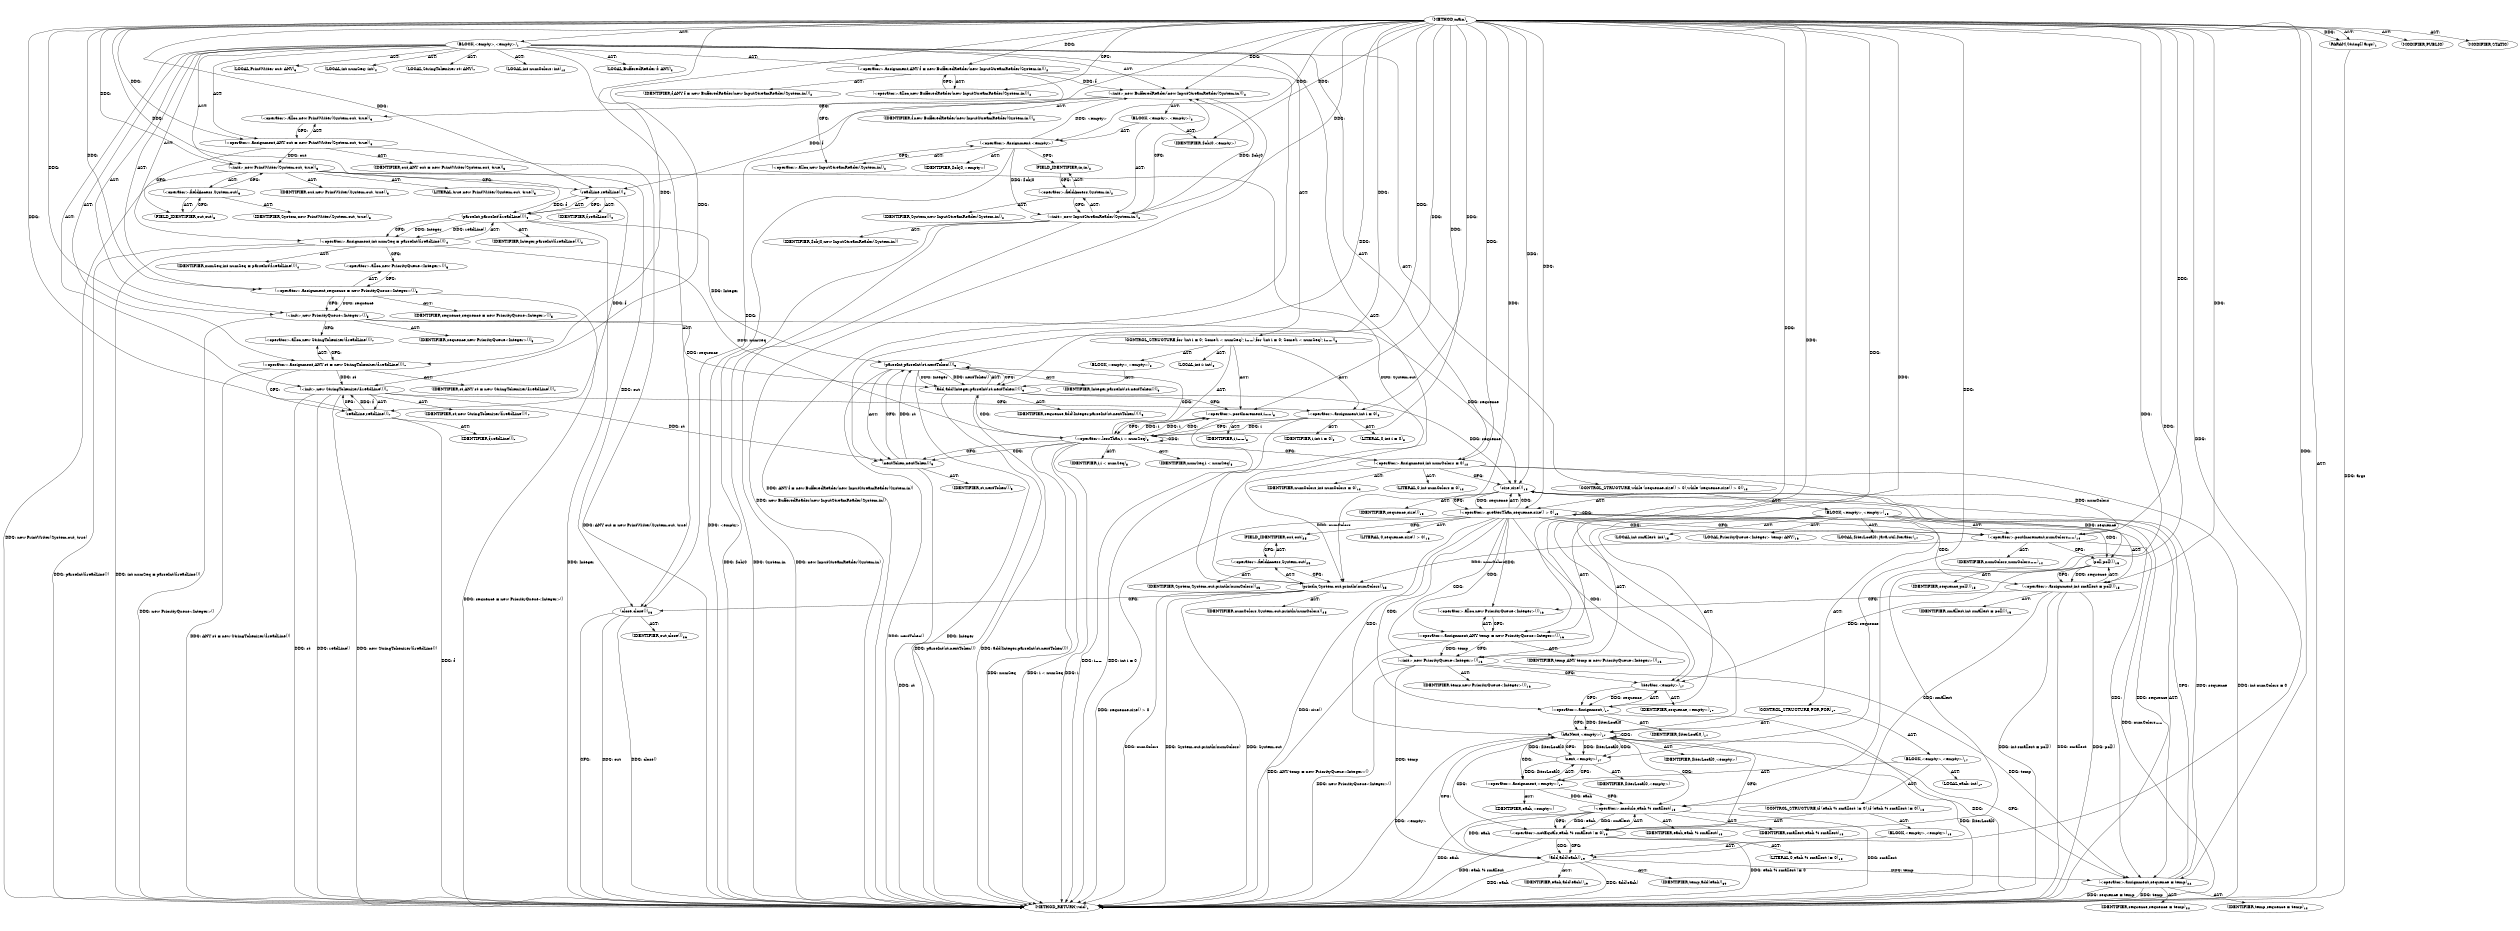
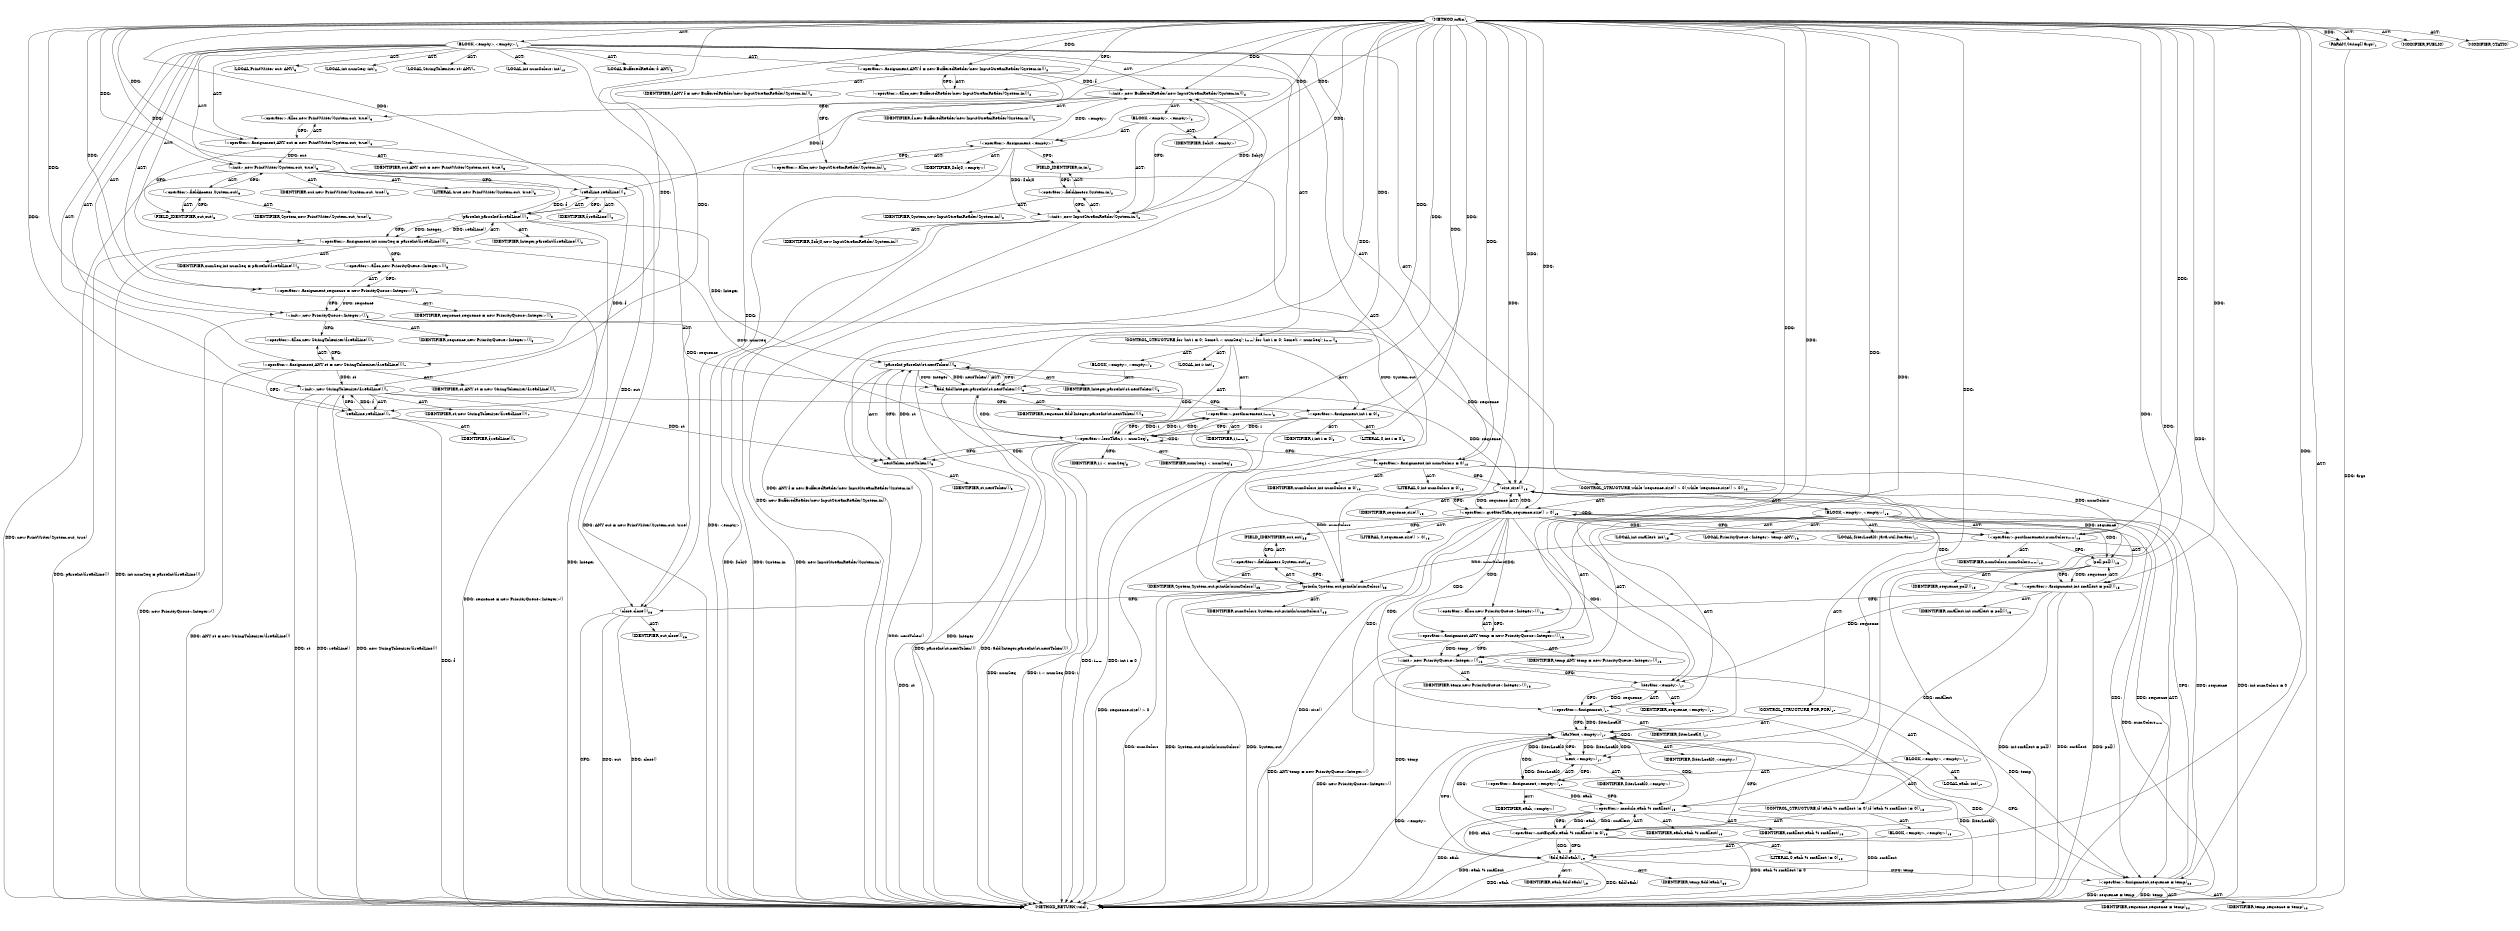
edge "(<operator>.lessThan,i < numSeq)" -> "(IDENTIFIER,i,i < numSeq)": label "AST: " -> "CFG: "
